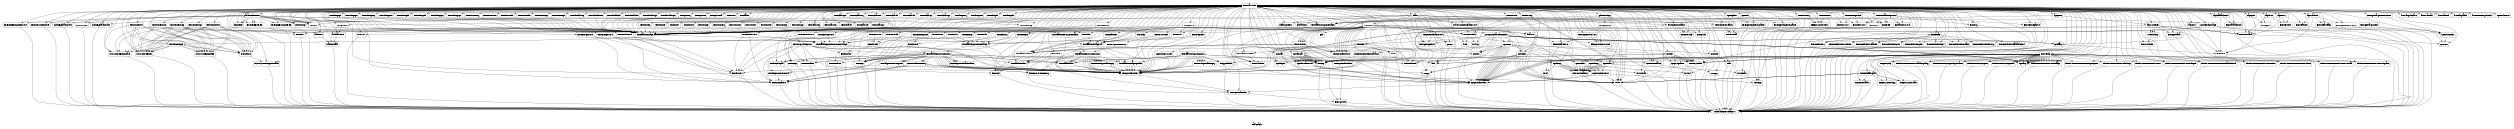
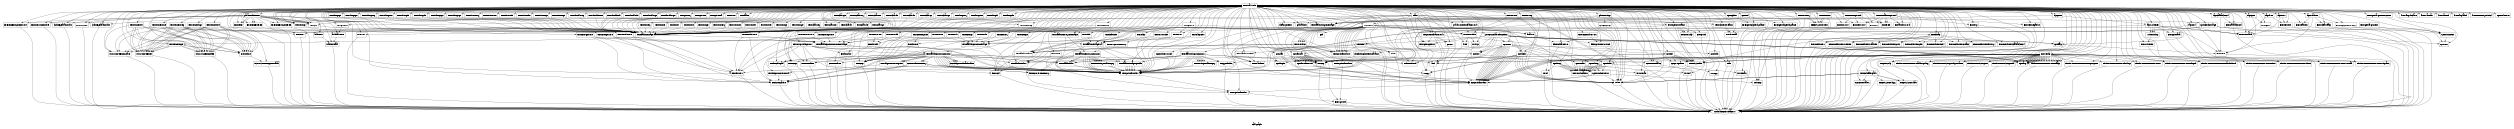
edge "external node" -> "test_char_eq": removed
edge "external node" -> "OPENSSL_strlcpy": removed
edge "test_fail_string_message" -> "test_BN_ge": now "test_fail_string_message" -> "test_fail_string_common"
